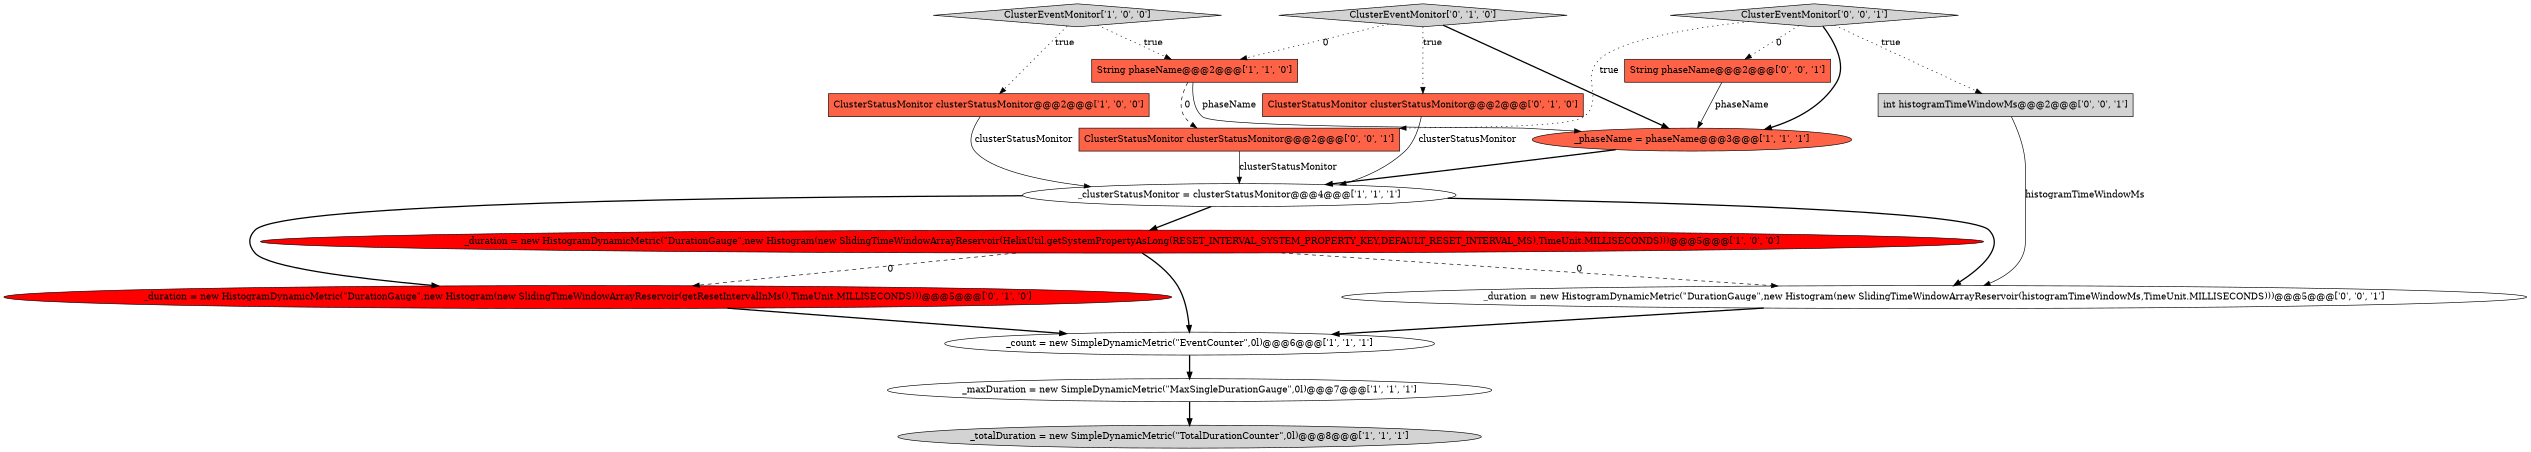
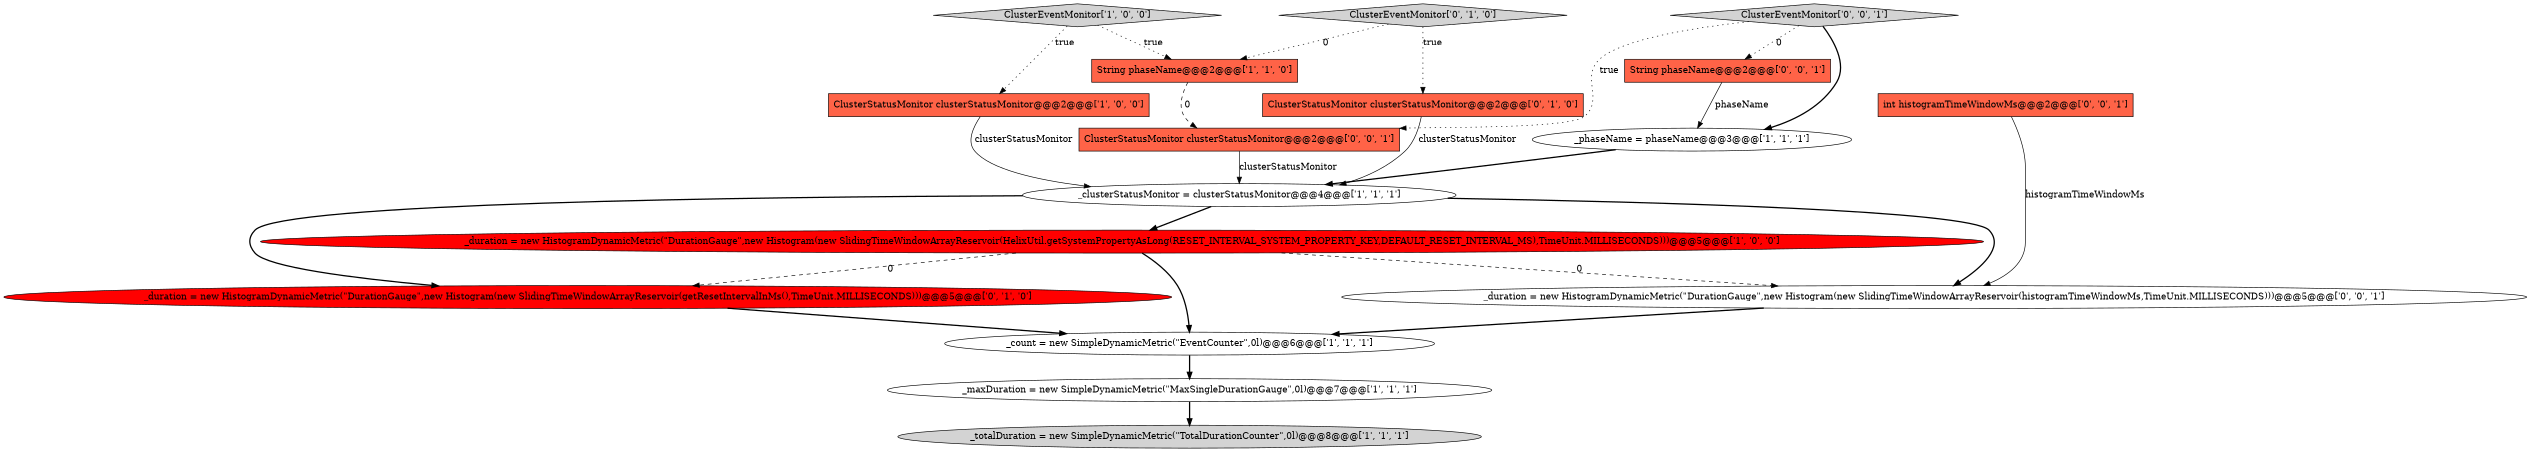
edge "ClusterEventMonitor['0', '0', '1']" -> "int histogramTimeWindowMs@@@2@@@['0', '0', '1']": removed, label "true"
edge "ClusterEventMonitor['0', '1', '0']" -> "_phaseName = phaseName@@@3@@@['1', '1', '1']": removed
node "int histogramTimeWindowMs@@@2@@@['0', '0', '1']": fillcolor lightgray -> tomato
edge "String phaseName@@@2@@@['1', '1', '0']" -> "_phaseName = phaseName@@@3@@@['1', '1', '1']": removed, label "phaseName"
node "_phaseName = phaseName@@@3@@@['1', '1', '1']": fillcolor tomato -> white
